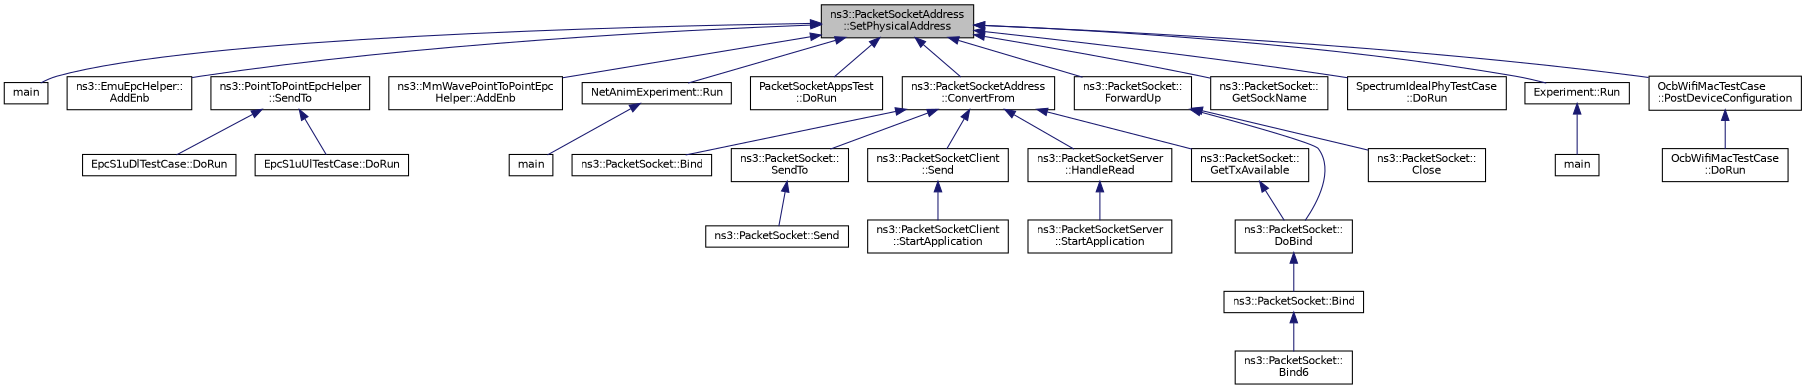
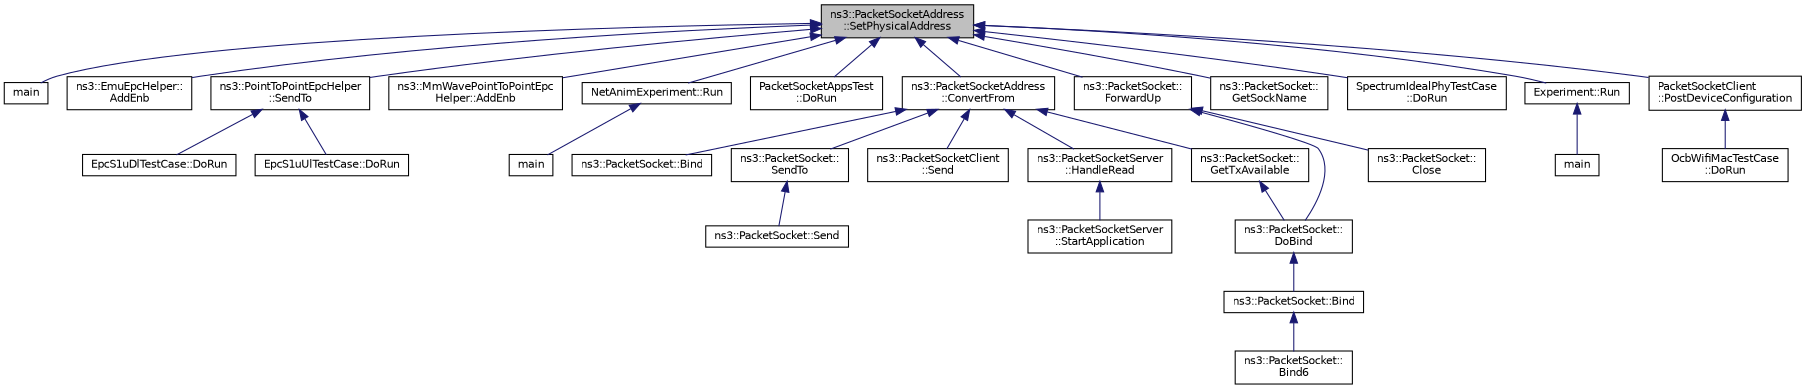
edge "ns3::PointToPointEpcHelper ::SendTo" -> "ns3::PacketSocketAddress ::SetPhysicalAddress": added
node "OcbWifiMacTestCase ::PostDeviceConfiguration": label "OcbWifiMacTestCase ::PostDeviceConfiguration" -> "PacketSocketClient ::PostDeviceConfiguration"
node "ns3::PacketSocketClient ::StartApplication": removed
